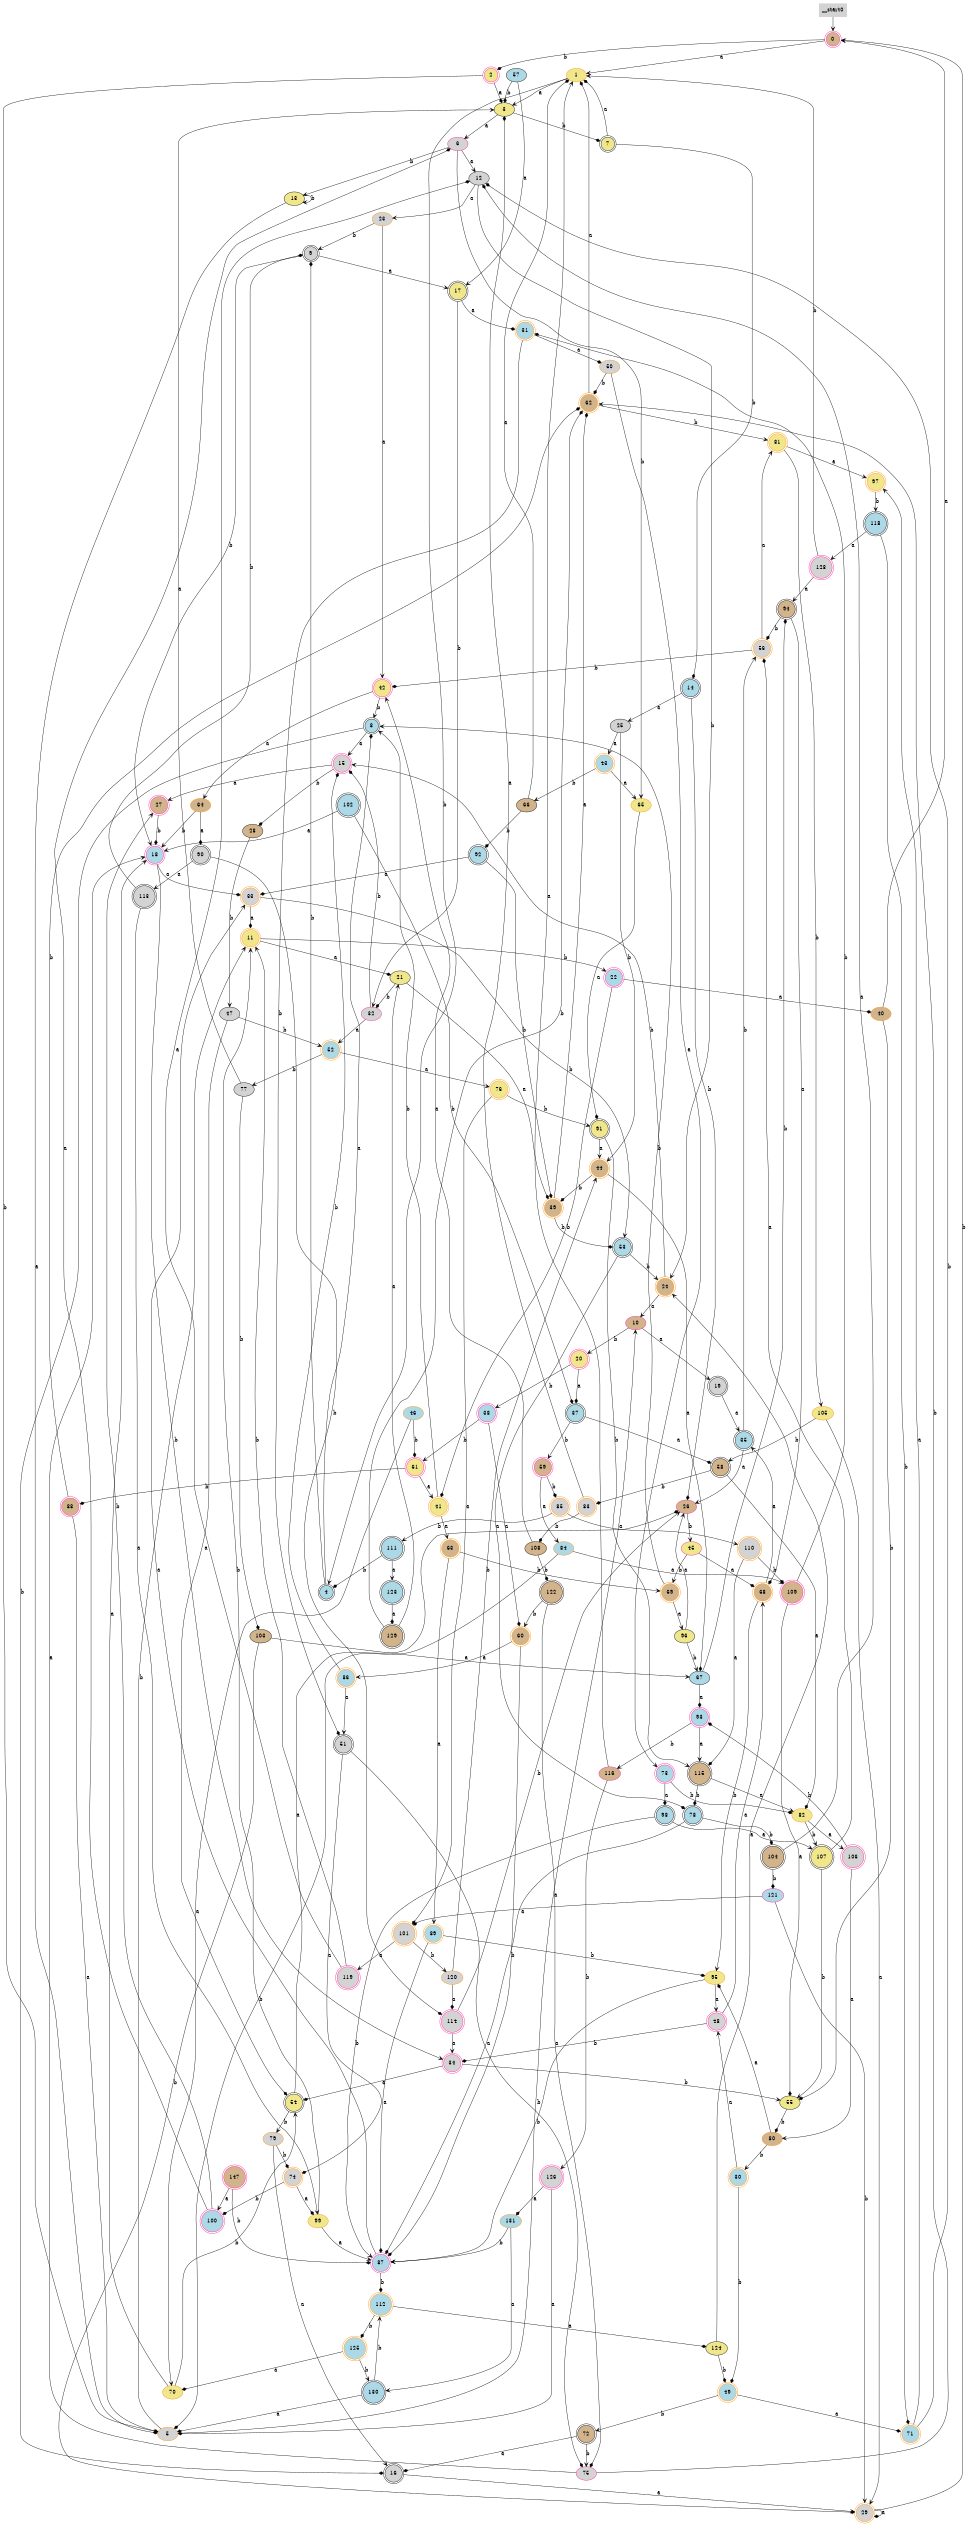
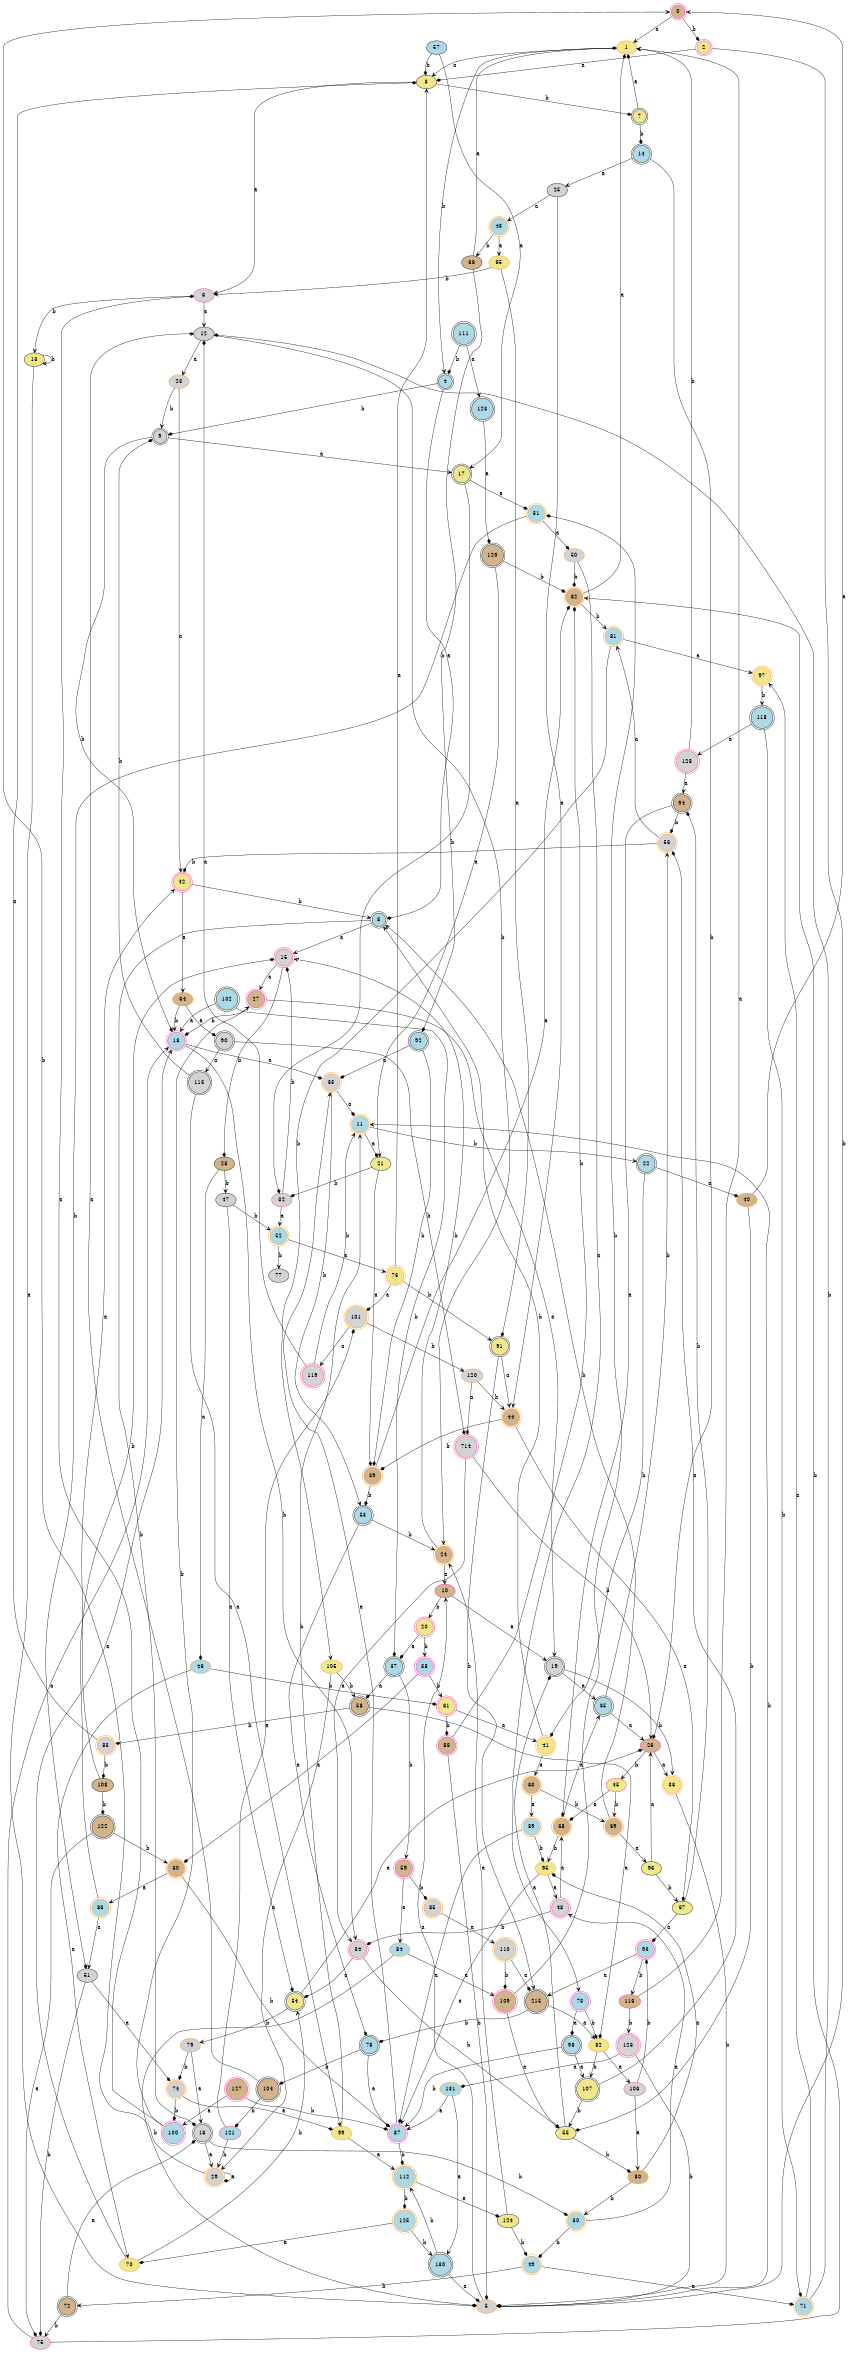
node "__start0": removed
edge "6" -> "65": reversed
node "81": fillcolor khaki -> lightblue
edge "77" -> "3": now "76" -> "3"
edge "9" -> "18": arrowhead vee -> diamond
edge "17" -> "32": arrowhead vee -> diamond
node "11": fillcolor khaki -> lightblue
edge "25" -> "44": label "b" -> "a"
node "22": color deeppink -> black
edge "27" -> "19": added, label "a"
edge "28" -> "46": added, label "a"
edge "85" -> "111": removed, label "b"
node "103": removed
node "67": fillcolor lightblue -> khaki
node "51": shape doublecircle -> ellipse
node "115": label "115" -> "215"
node "36": added
node "106": shape doublecircle -> ellipse
edge "55" -> "19": added, label "a"
edge "88" -> "5": label "a" -> "b"
node "114": label "114" -> "714"
edge "95" -> "87": label "b" -> "a"
edge "16" -> "30": added, label "b"
node "147": label "147" -> "127"
edge "131" -> "87": label "b" -> "a"
edge "99" -> "87": now "99" -> "112"
edge "126" -> "5": label "a" -> "b"
